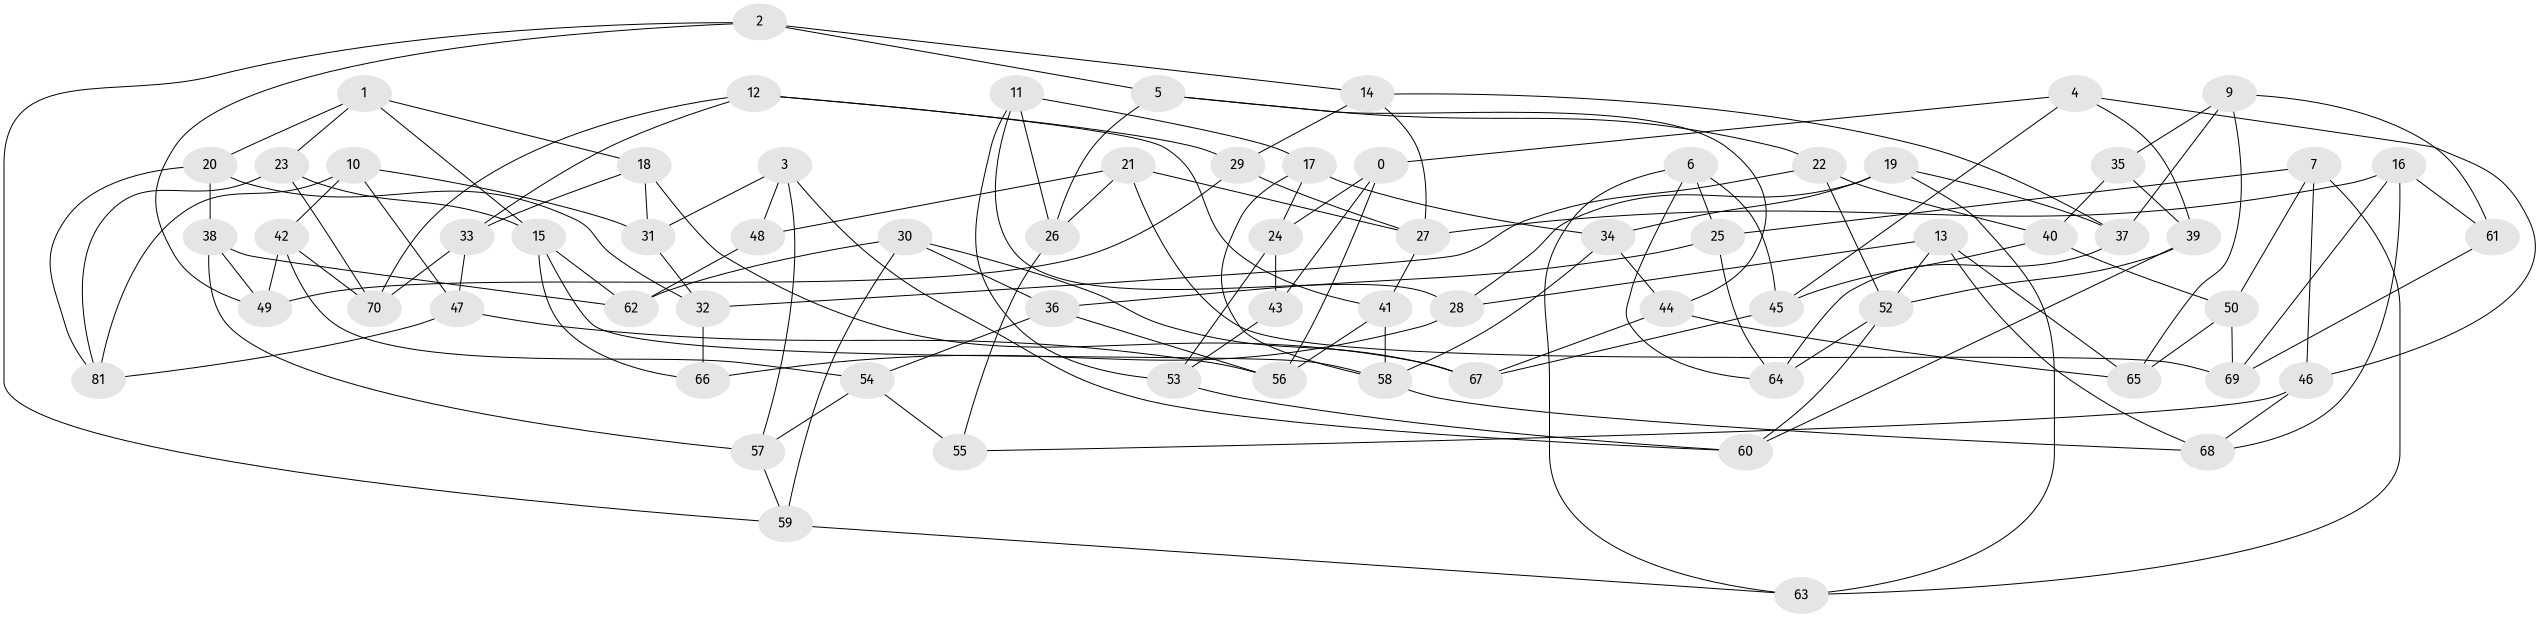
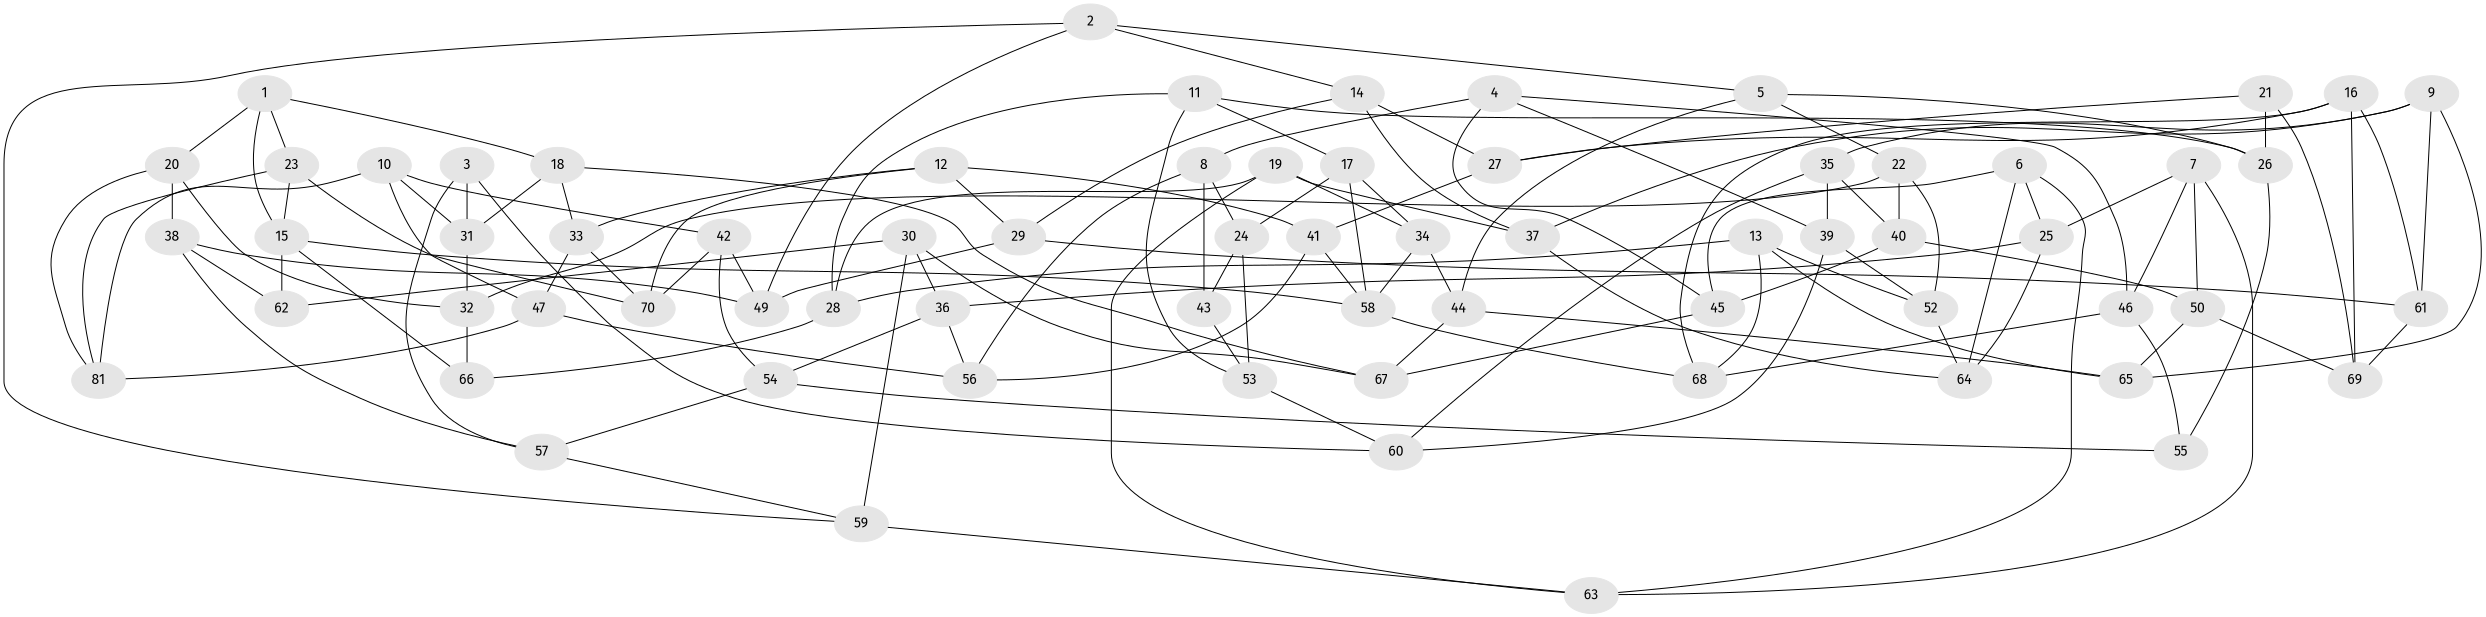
node "0": label "0" -> "8"
edge "29" -- "27": now "29" -- "61"
node "48": removed
edge "52" -- "60": now "35" -- "60"
